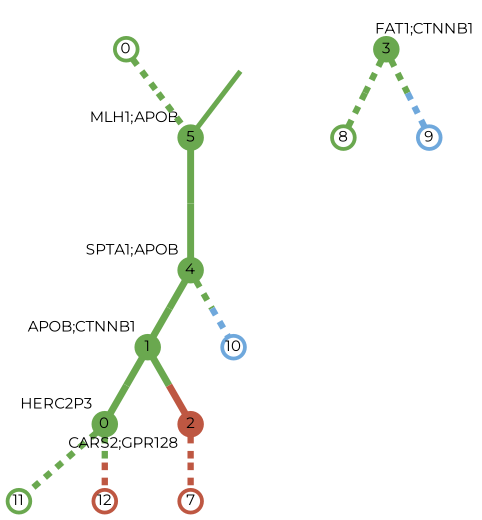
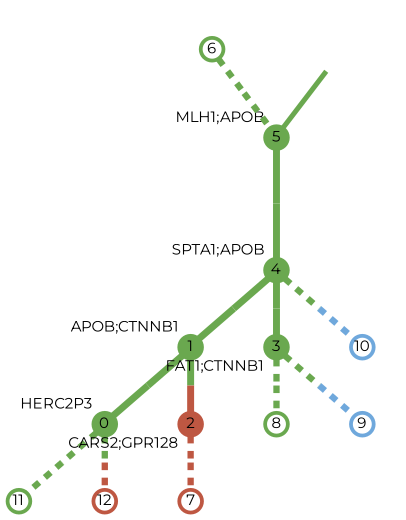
node "0": label "0" -> "6"
edge "4 SPTA1;APOB" -> "3 FAT1;CTNNB1": added
